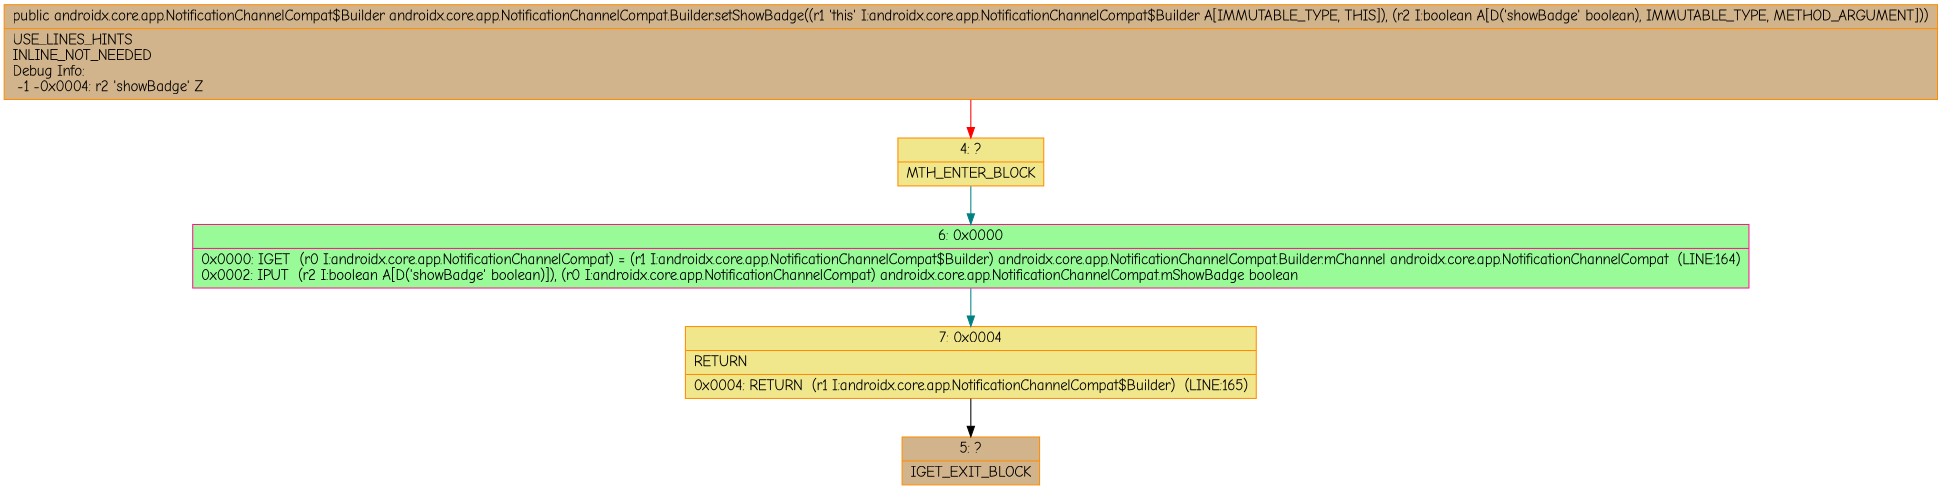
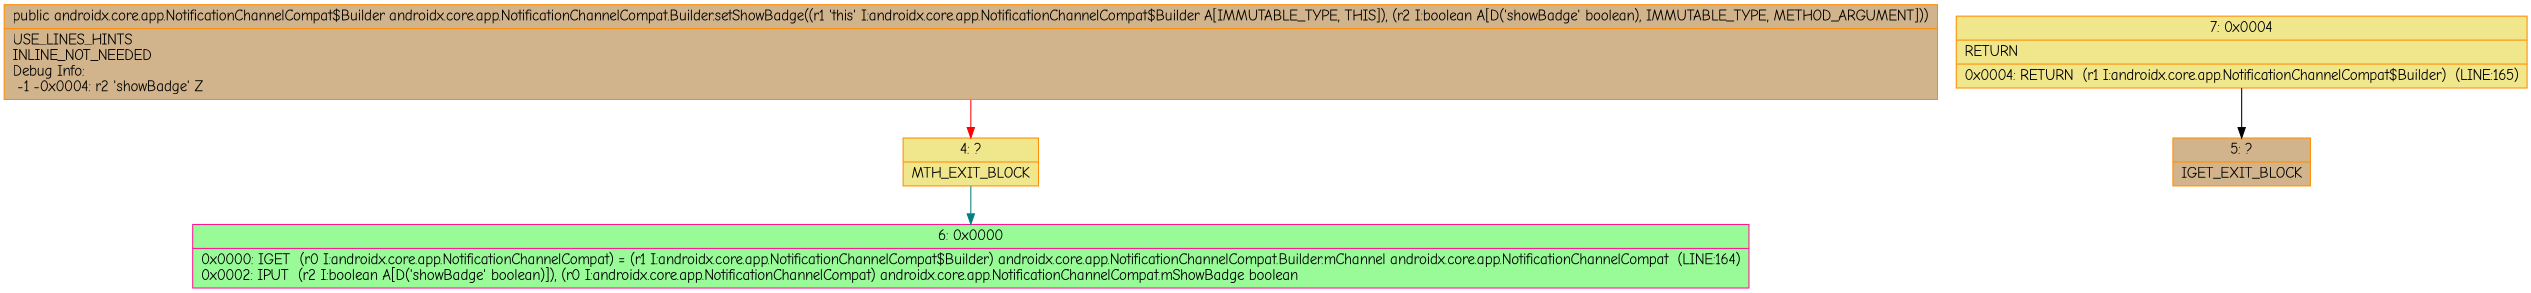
node "4: ?": text "MTH_ENTER_BLOCK" -> "MTH_EXIT_BLOCK"
edge "6: 0x0000" -> "7: 0x0004": removed
